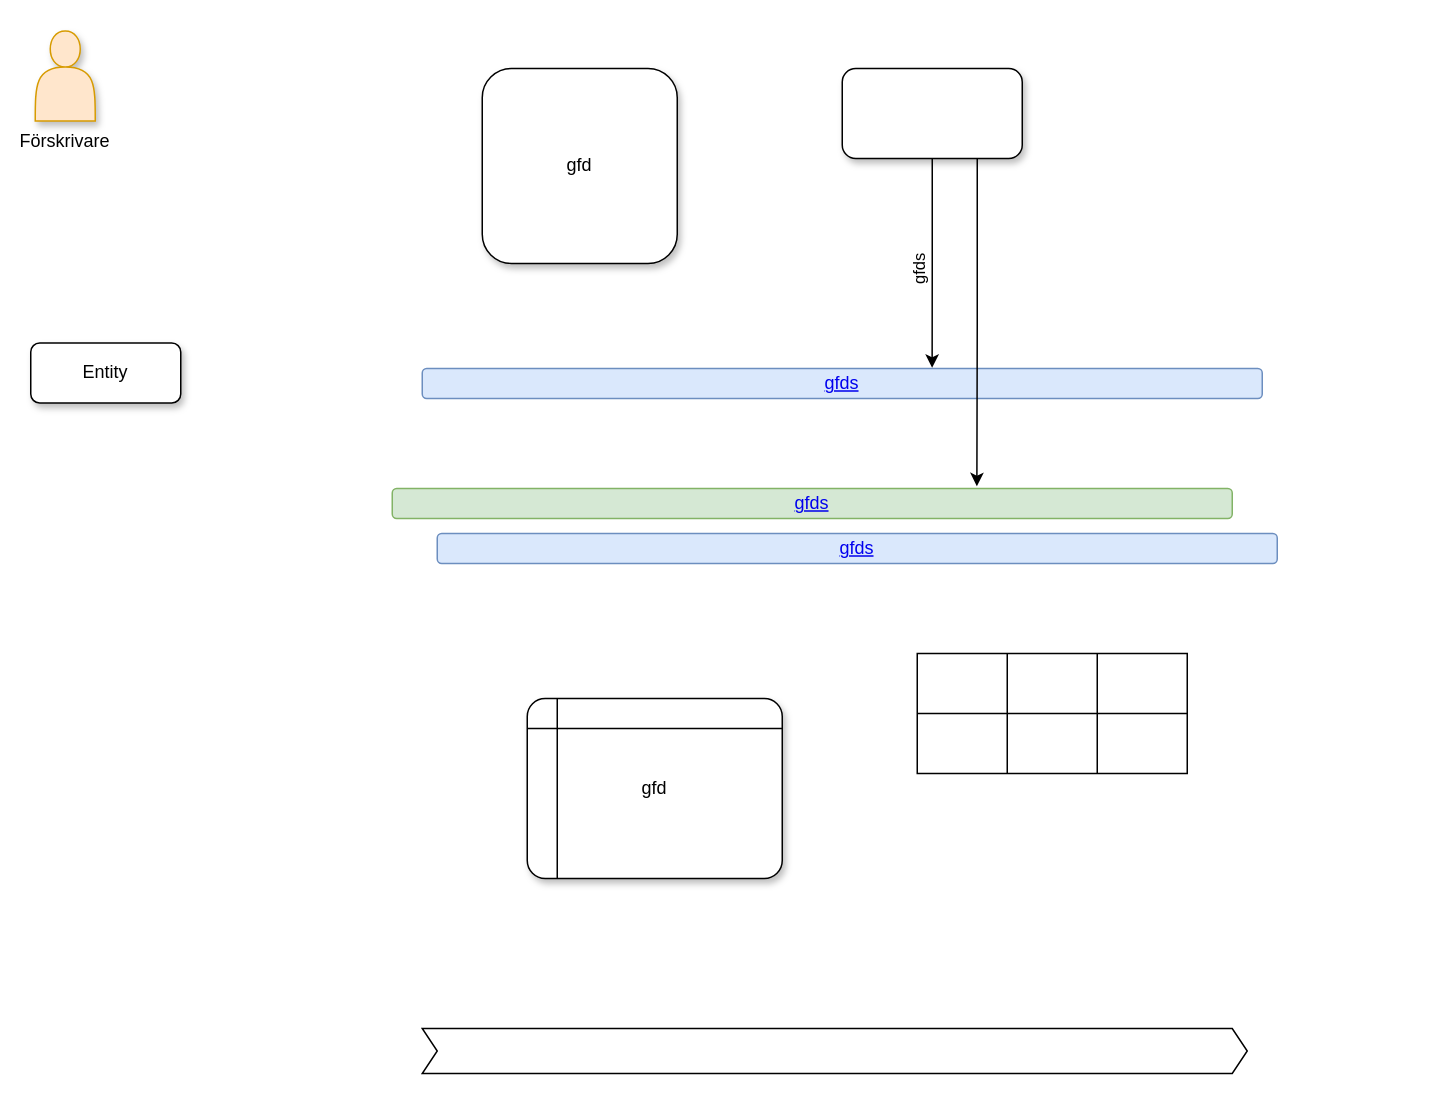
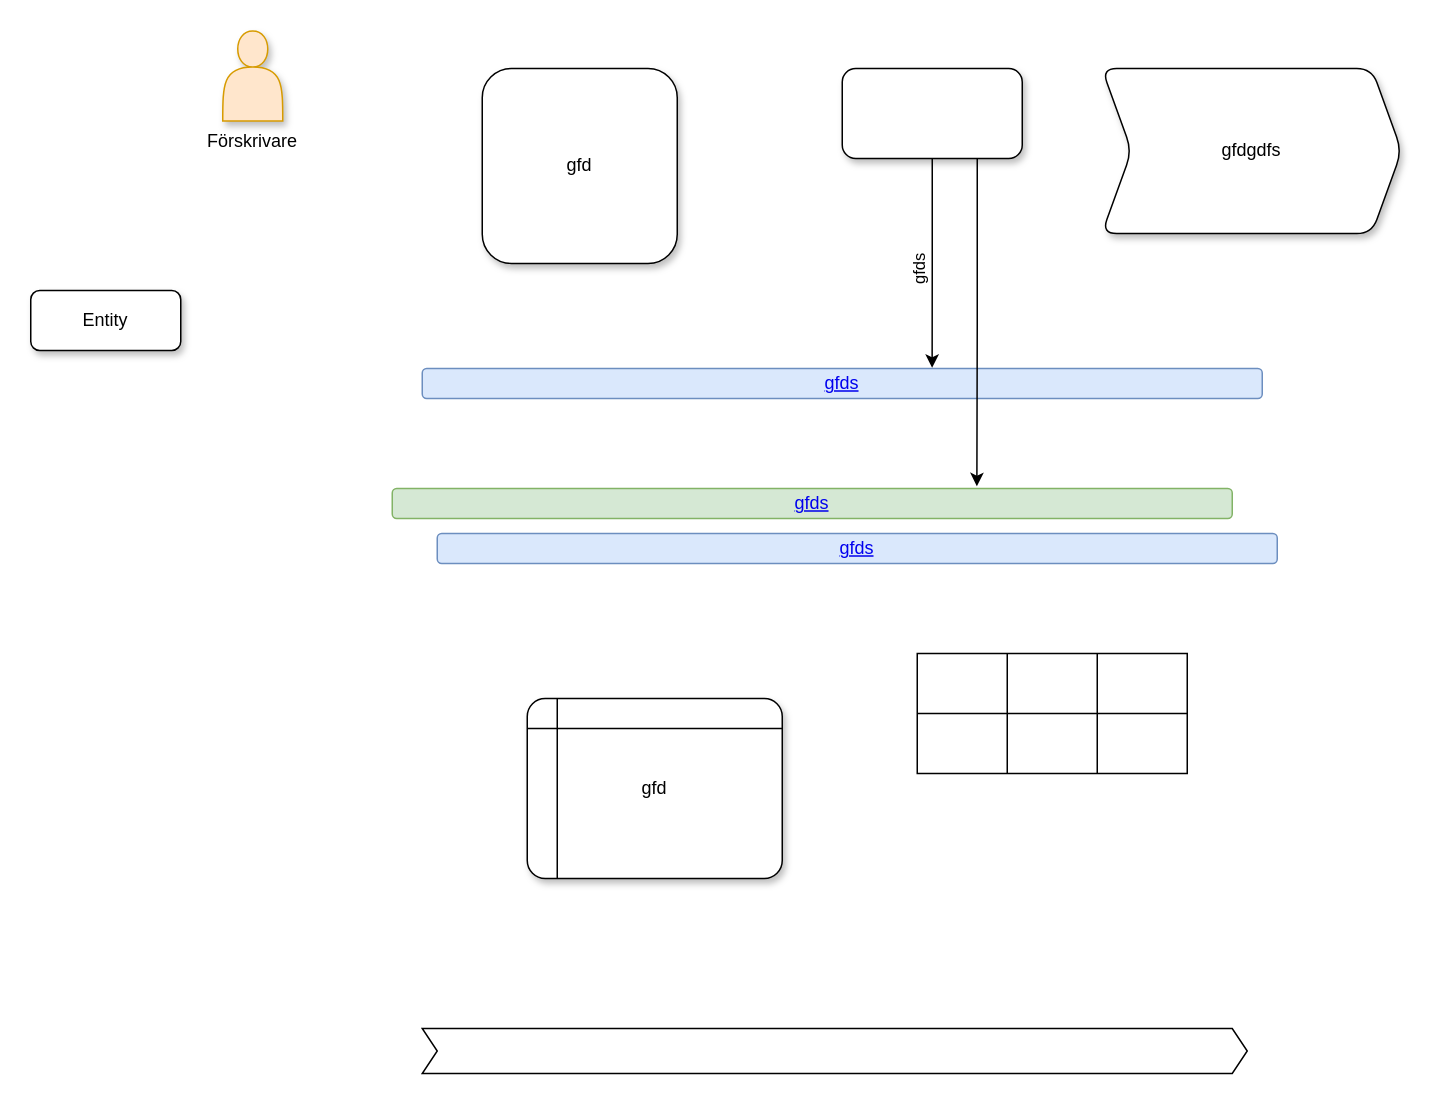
node "Förskrivare": moved (65, 76) -> (253, 76)
node "gfdgdfs": added
node "Entity": moved (106, 373) -> (106, 320)
